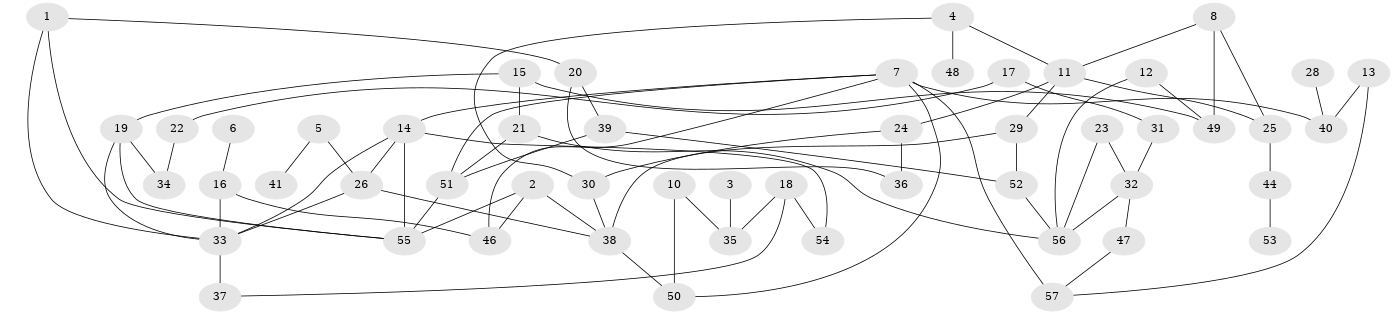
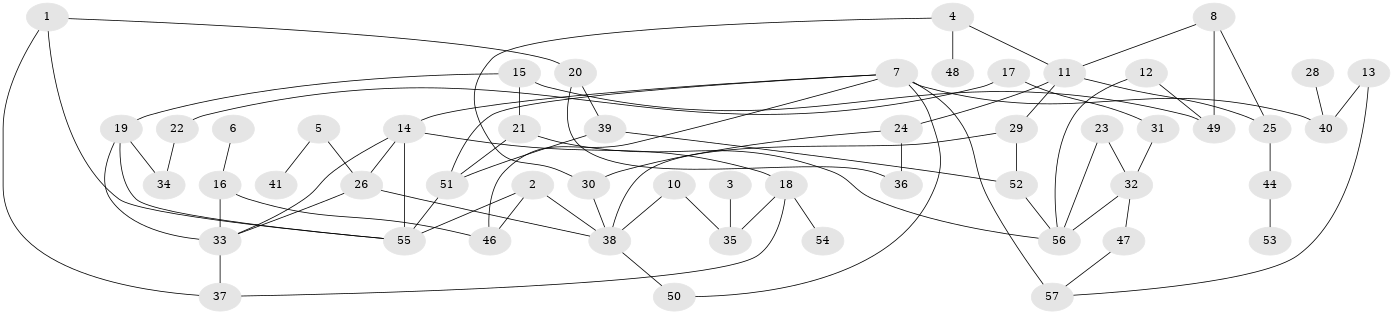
edge "14" -- "54": now "14" -- "18"
edge "1" -- "33": now "1" -- "37"
edge "10" -- "50": now "10" -- "38"
